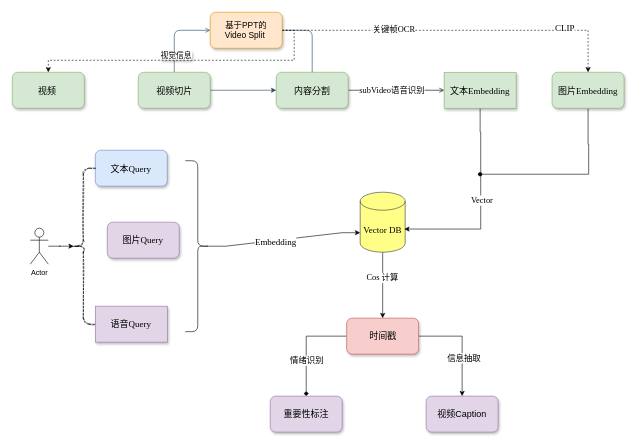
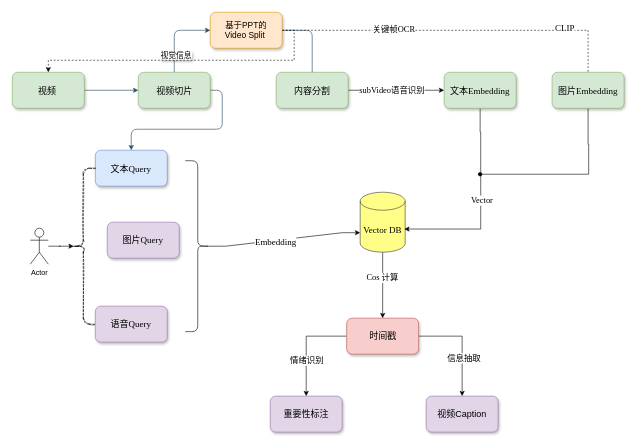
edge "视频切片" -> "基于PPT的 Video Split": arrowhead open -> classic
edge "基于PPT的 Video Split" -> "图片Embedding": arrowhead classic -> none
edge "视频" -> "视频切片": added
edge "视频切片" -> "内容分割": now "视频切片" -> "文本Query"
edge "内容分割" -> "文本Embedding": arrowhead open -> classic
node "文本Embedding": shape rectangle -> rounded rectangle
node "语音Query": shape rectangle -> rounded rectangle
edge "时间戳" -> "重要性标注": arrowhead diamond -> classic
